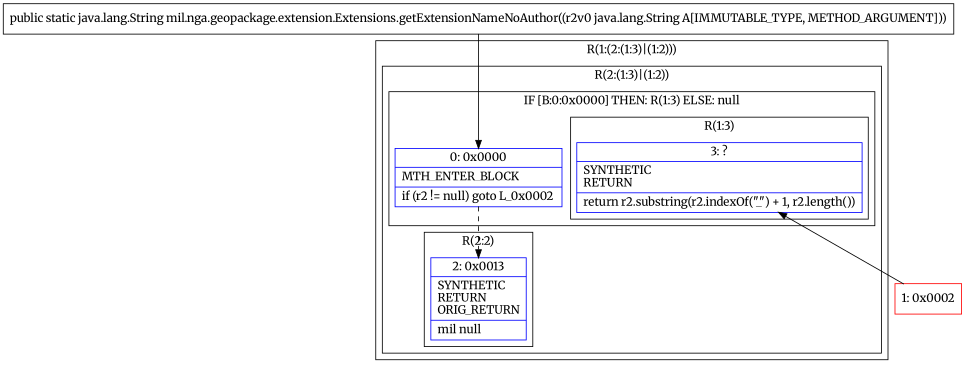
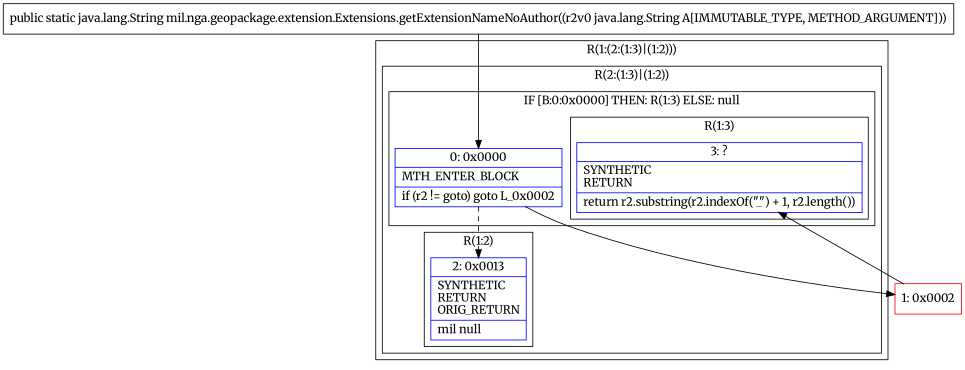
node "0: 0x0000": text "if (r2 != null) goto L_0x0002" -> "if (r2 != goto) goto L_0x0002"
cluster "R(2:2)": label "R(2:2)" -> "R(1:2)"
edge "0: 0x0000" -> "1: 0x0002": added
